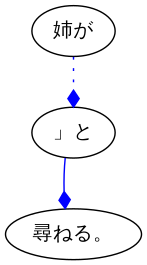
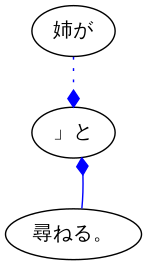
edge "」と" -> "尋ねる。": reversed
